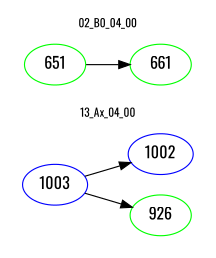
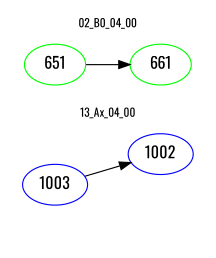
node "926": removed
